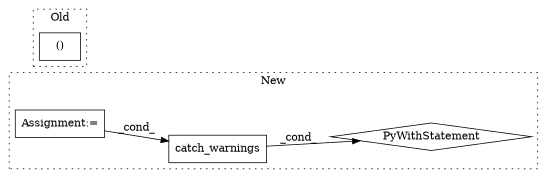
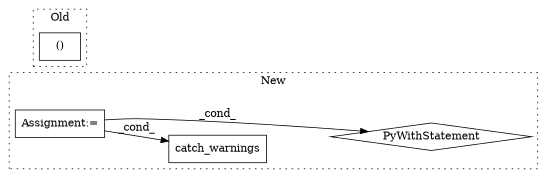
edge "catch_warnings" -> "PyWithStatement": now "Assignment:=" -> "PyWithStatement"
